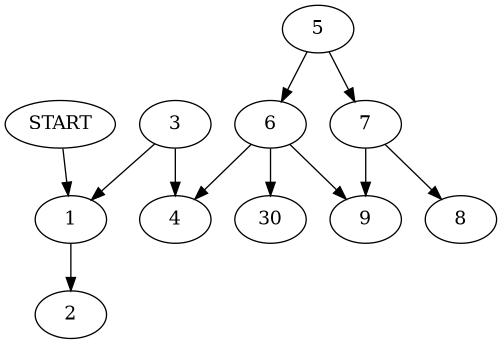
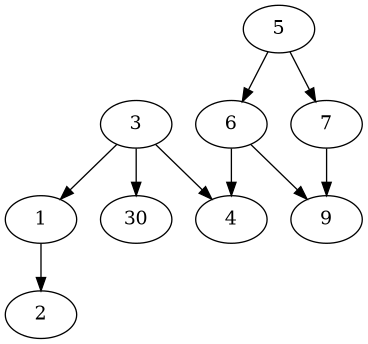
node "START": removed
edge "6" -> "30": now "3" -> "30"
node "8": removed
